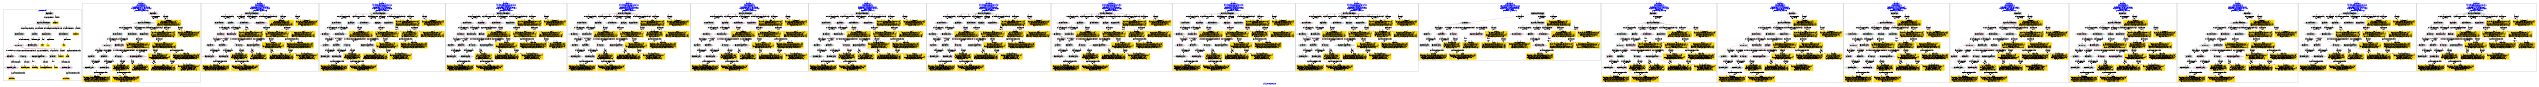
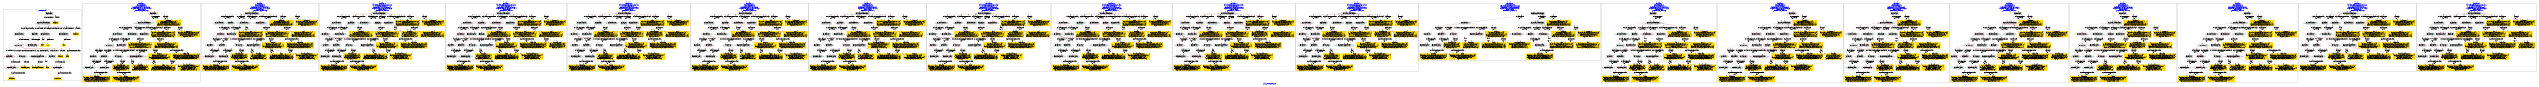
node "nationality": removed
